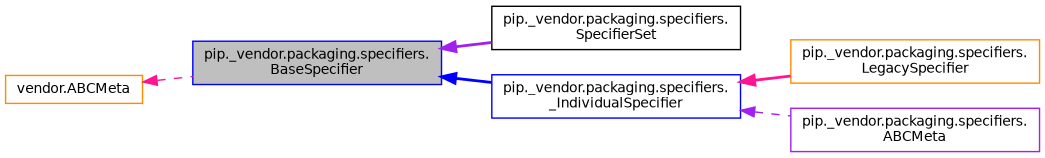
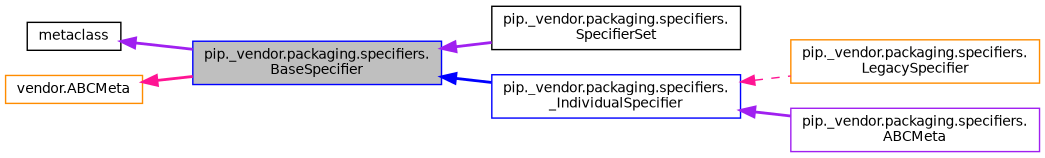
node "metaclass": added
edge "pip._vendor.packaging.specifiers. BaseSpecifier" -> "vendor.ABCMeta": style dashed -> bold
edge "pip._vendor.packaging.specifiers. LegacySpecifier" -> "pip._vendor.packaging.specifiers. _IndividualSpecifier": style bold -> dashed
edge "pip._vendor.packaging.specifiers. ABCMeta" -> "pip._vendor.packaging.specifiers. _IndividualSpecifier": style dashed -> bold
